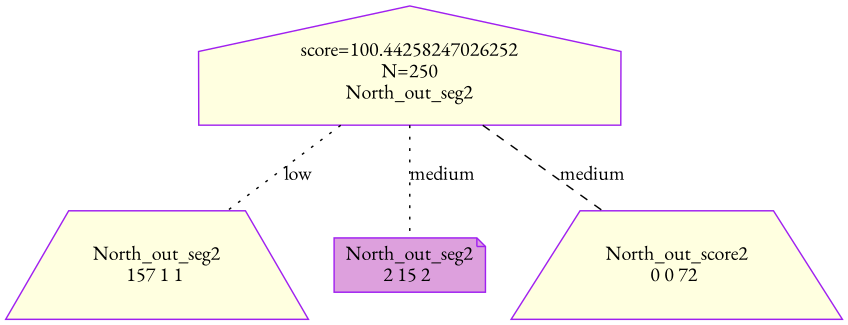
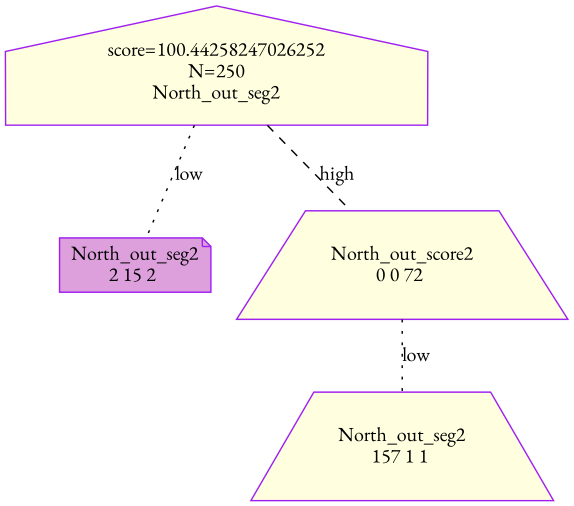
edge "score=100.44258247026252 N=250 North_out_seg2" -- "North_out_seg2 157 1 1": now "North_out_score2 0 0 72" -- "North_out_seg2 157 1 1"
edge "score=100.44258247026252 N=250 North_out_seg2" -- "North_out_seg2 2 15 2": label "medium" -> "low"
edge "score=100.44258247026252 N=250 North_out_seg2" -- "North_out_score2 0 0 72": label "medium" -> "high"
